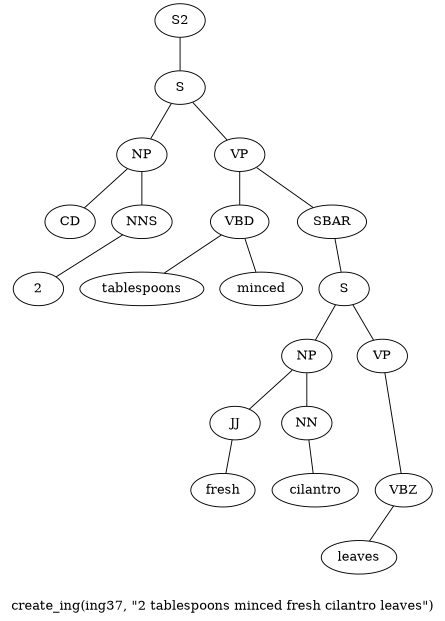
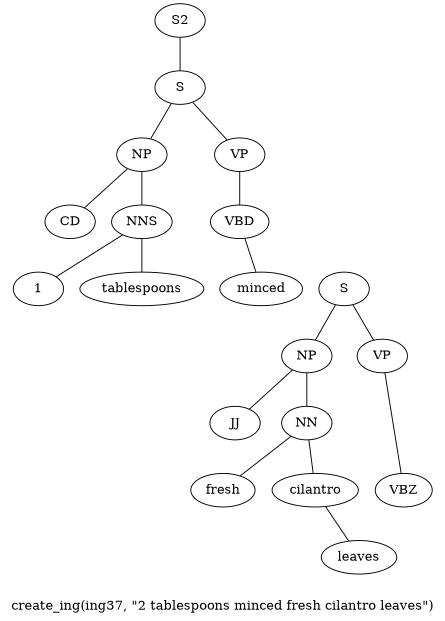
node "SBAR": removed
edge "VBD" -- "tablespoons": now "NNS" -- "tablespoons"
node "2": label "2" -> "1"
edge "JJ" -- "fresh": now "NN" -- "fresh"
edge "VBZ" -- "leaves": now "cilantro" -- "leaves"
